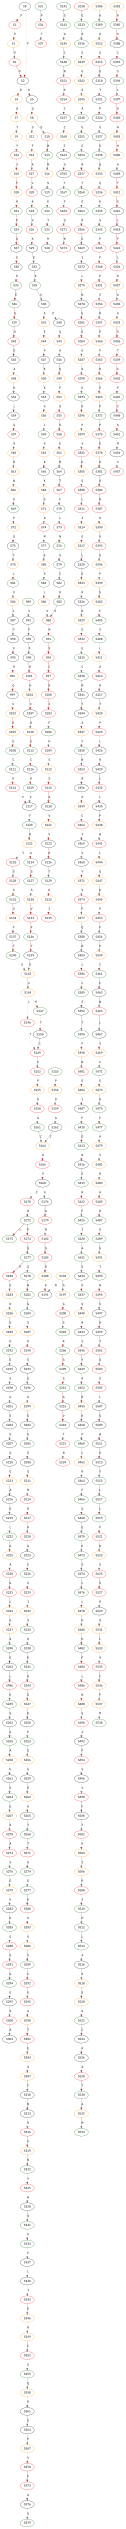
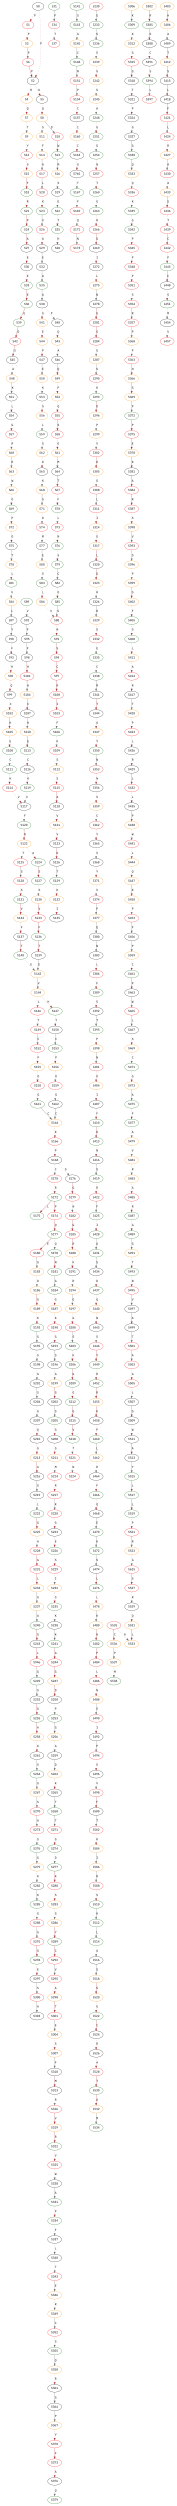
node "S400": removed
node "S18": color darkorange -> darkgreen
node "S135": color red -> black
edge "S150" -> "S149": now "S150" -> "S153"
edge "S194" -> "S191": reversed
edge "S533" -> "S535": reversed
